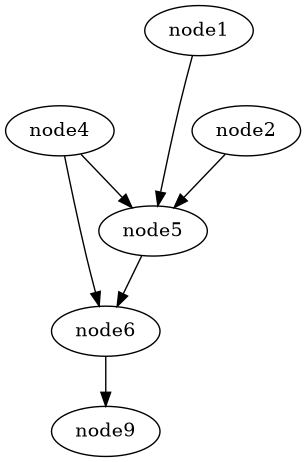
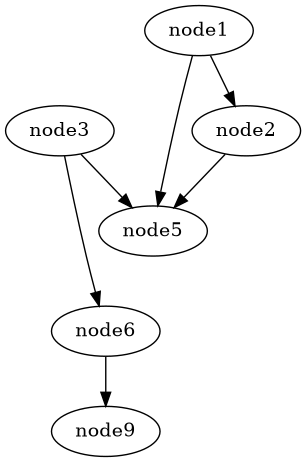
edge "node1" -> "node2": added
node "node4": label "node4" -> "node3"
edge "node5" -> "node6": removed
